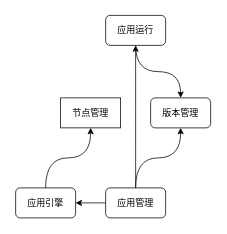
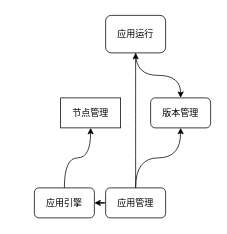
node "应用运行": size 60x30 -> 60x38
node "应用引擎": moved (45, 203) -> (64, 203)
